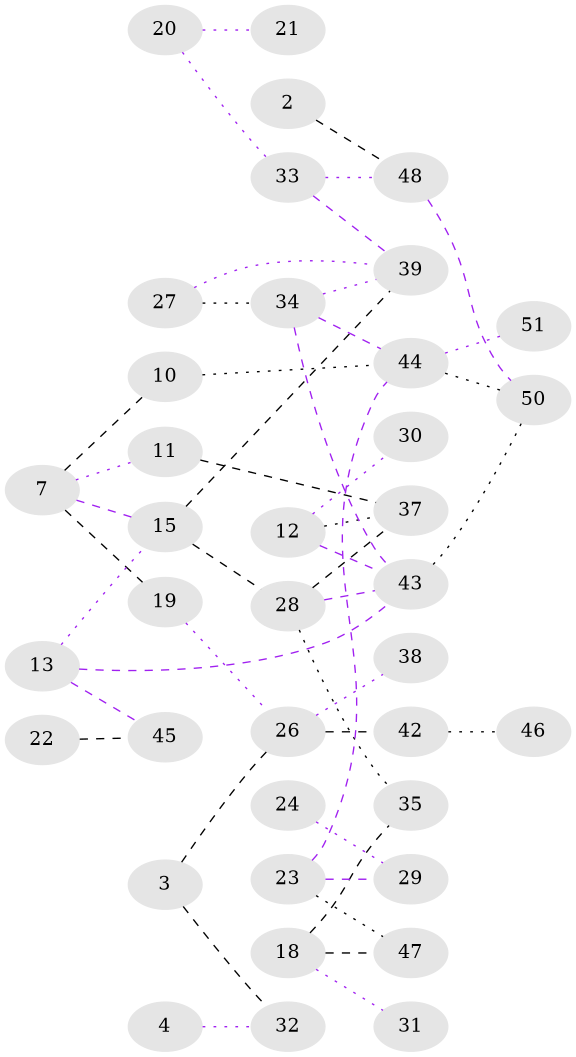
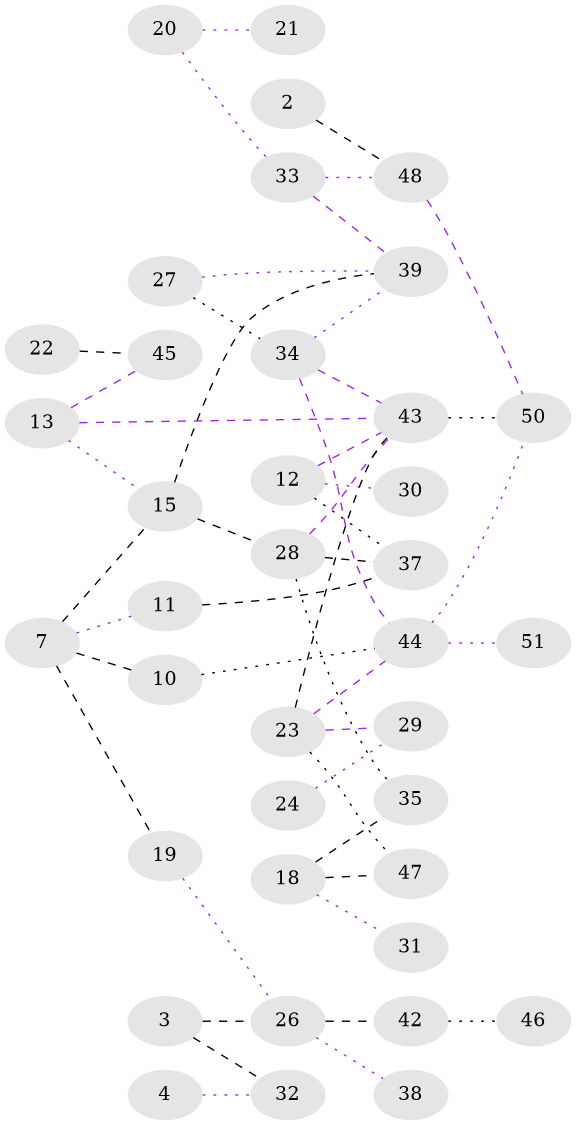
edge "44" -- "50": color black -> purple
edge "7" -- "15": color purple -> black
edge "43" -- "23": added
